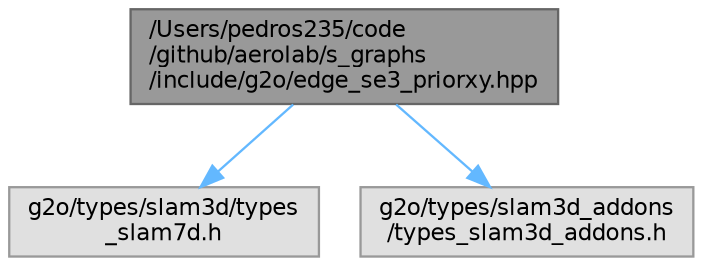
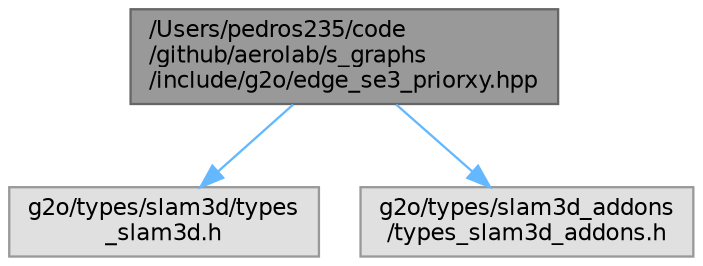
node "g2o/types/slam3d/types _slam7d.h": label "g2o/types/slam3d/types _slam7d.h" -> "g2o/types/slam3d/types _slam3d.h"
